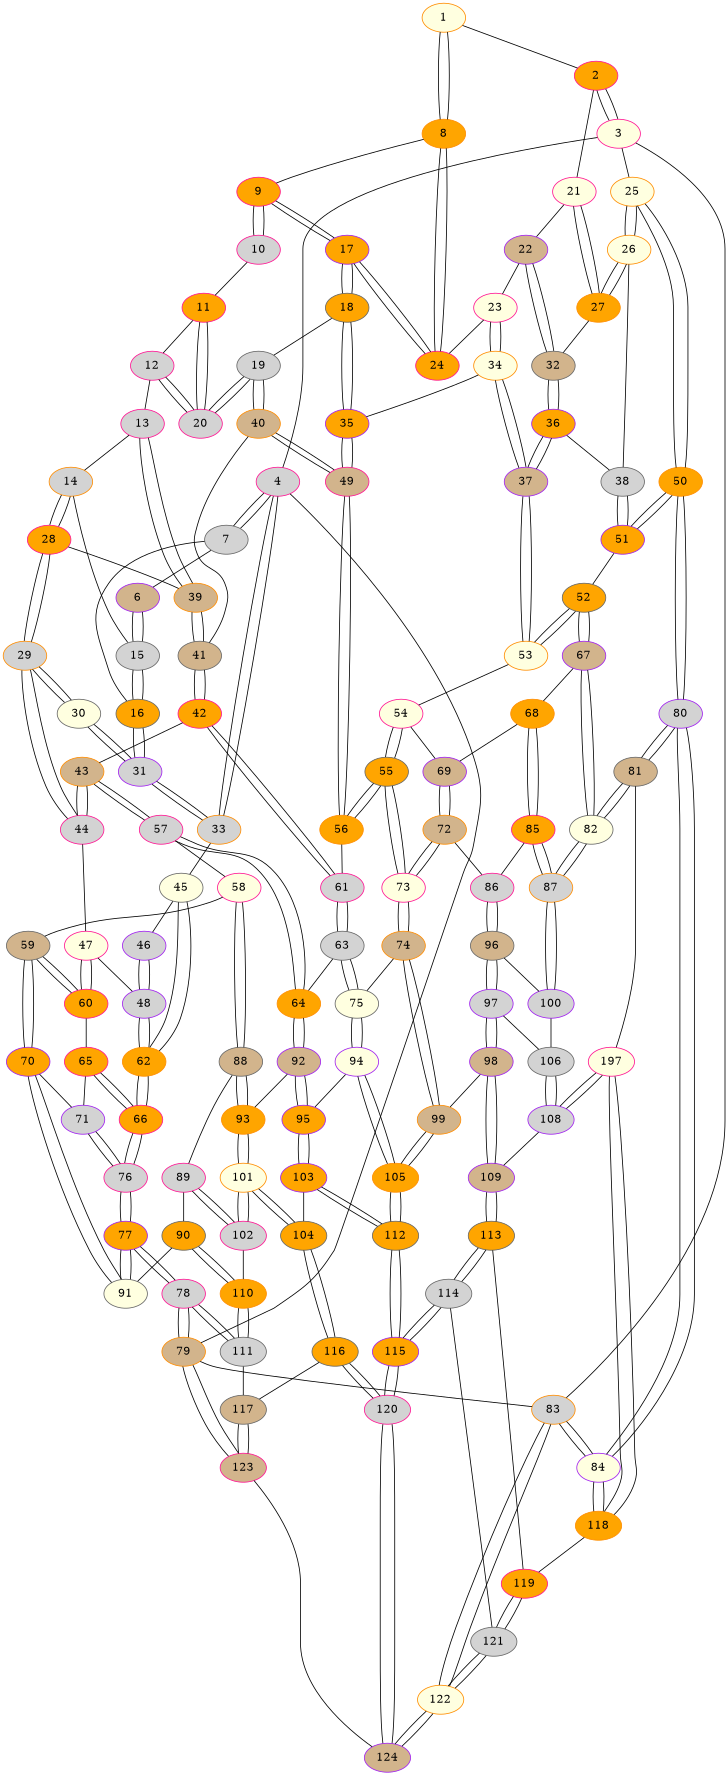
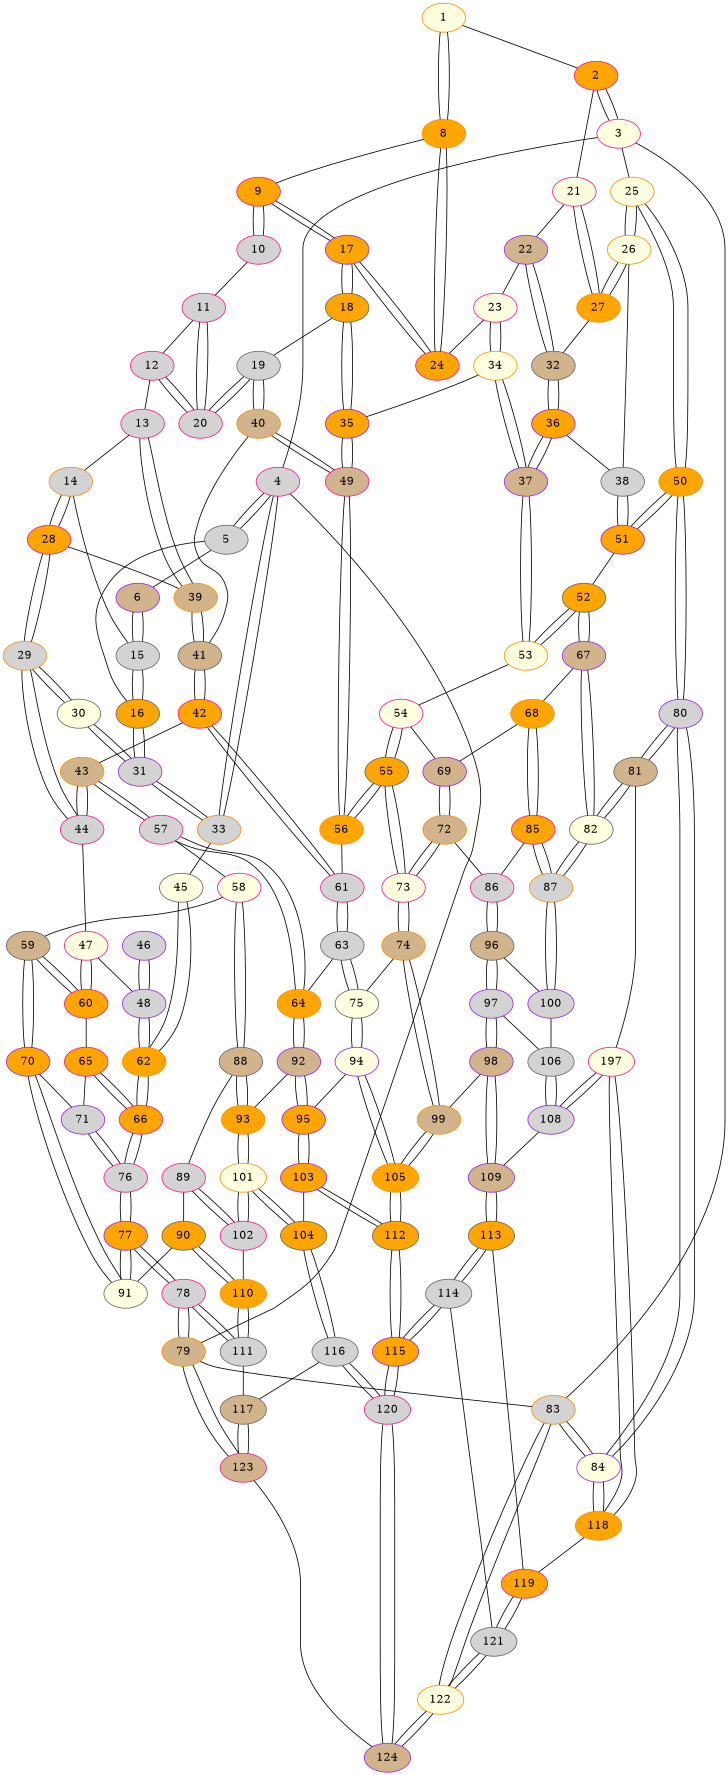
node "11": fillcolor orange -> lightgrey
node "7": label "7" -> "5"
edge "45" -- "46": removed
node "116": fillcolor orange -> lightgrey
